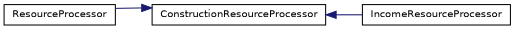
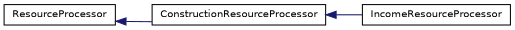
edge "ResourceProcessor" -> "ConstructionResourceProcessor": reversed
